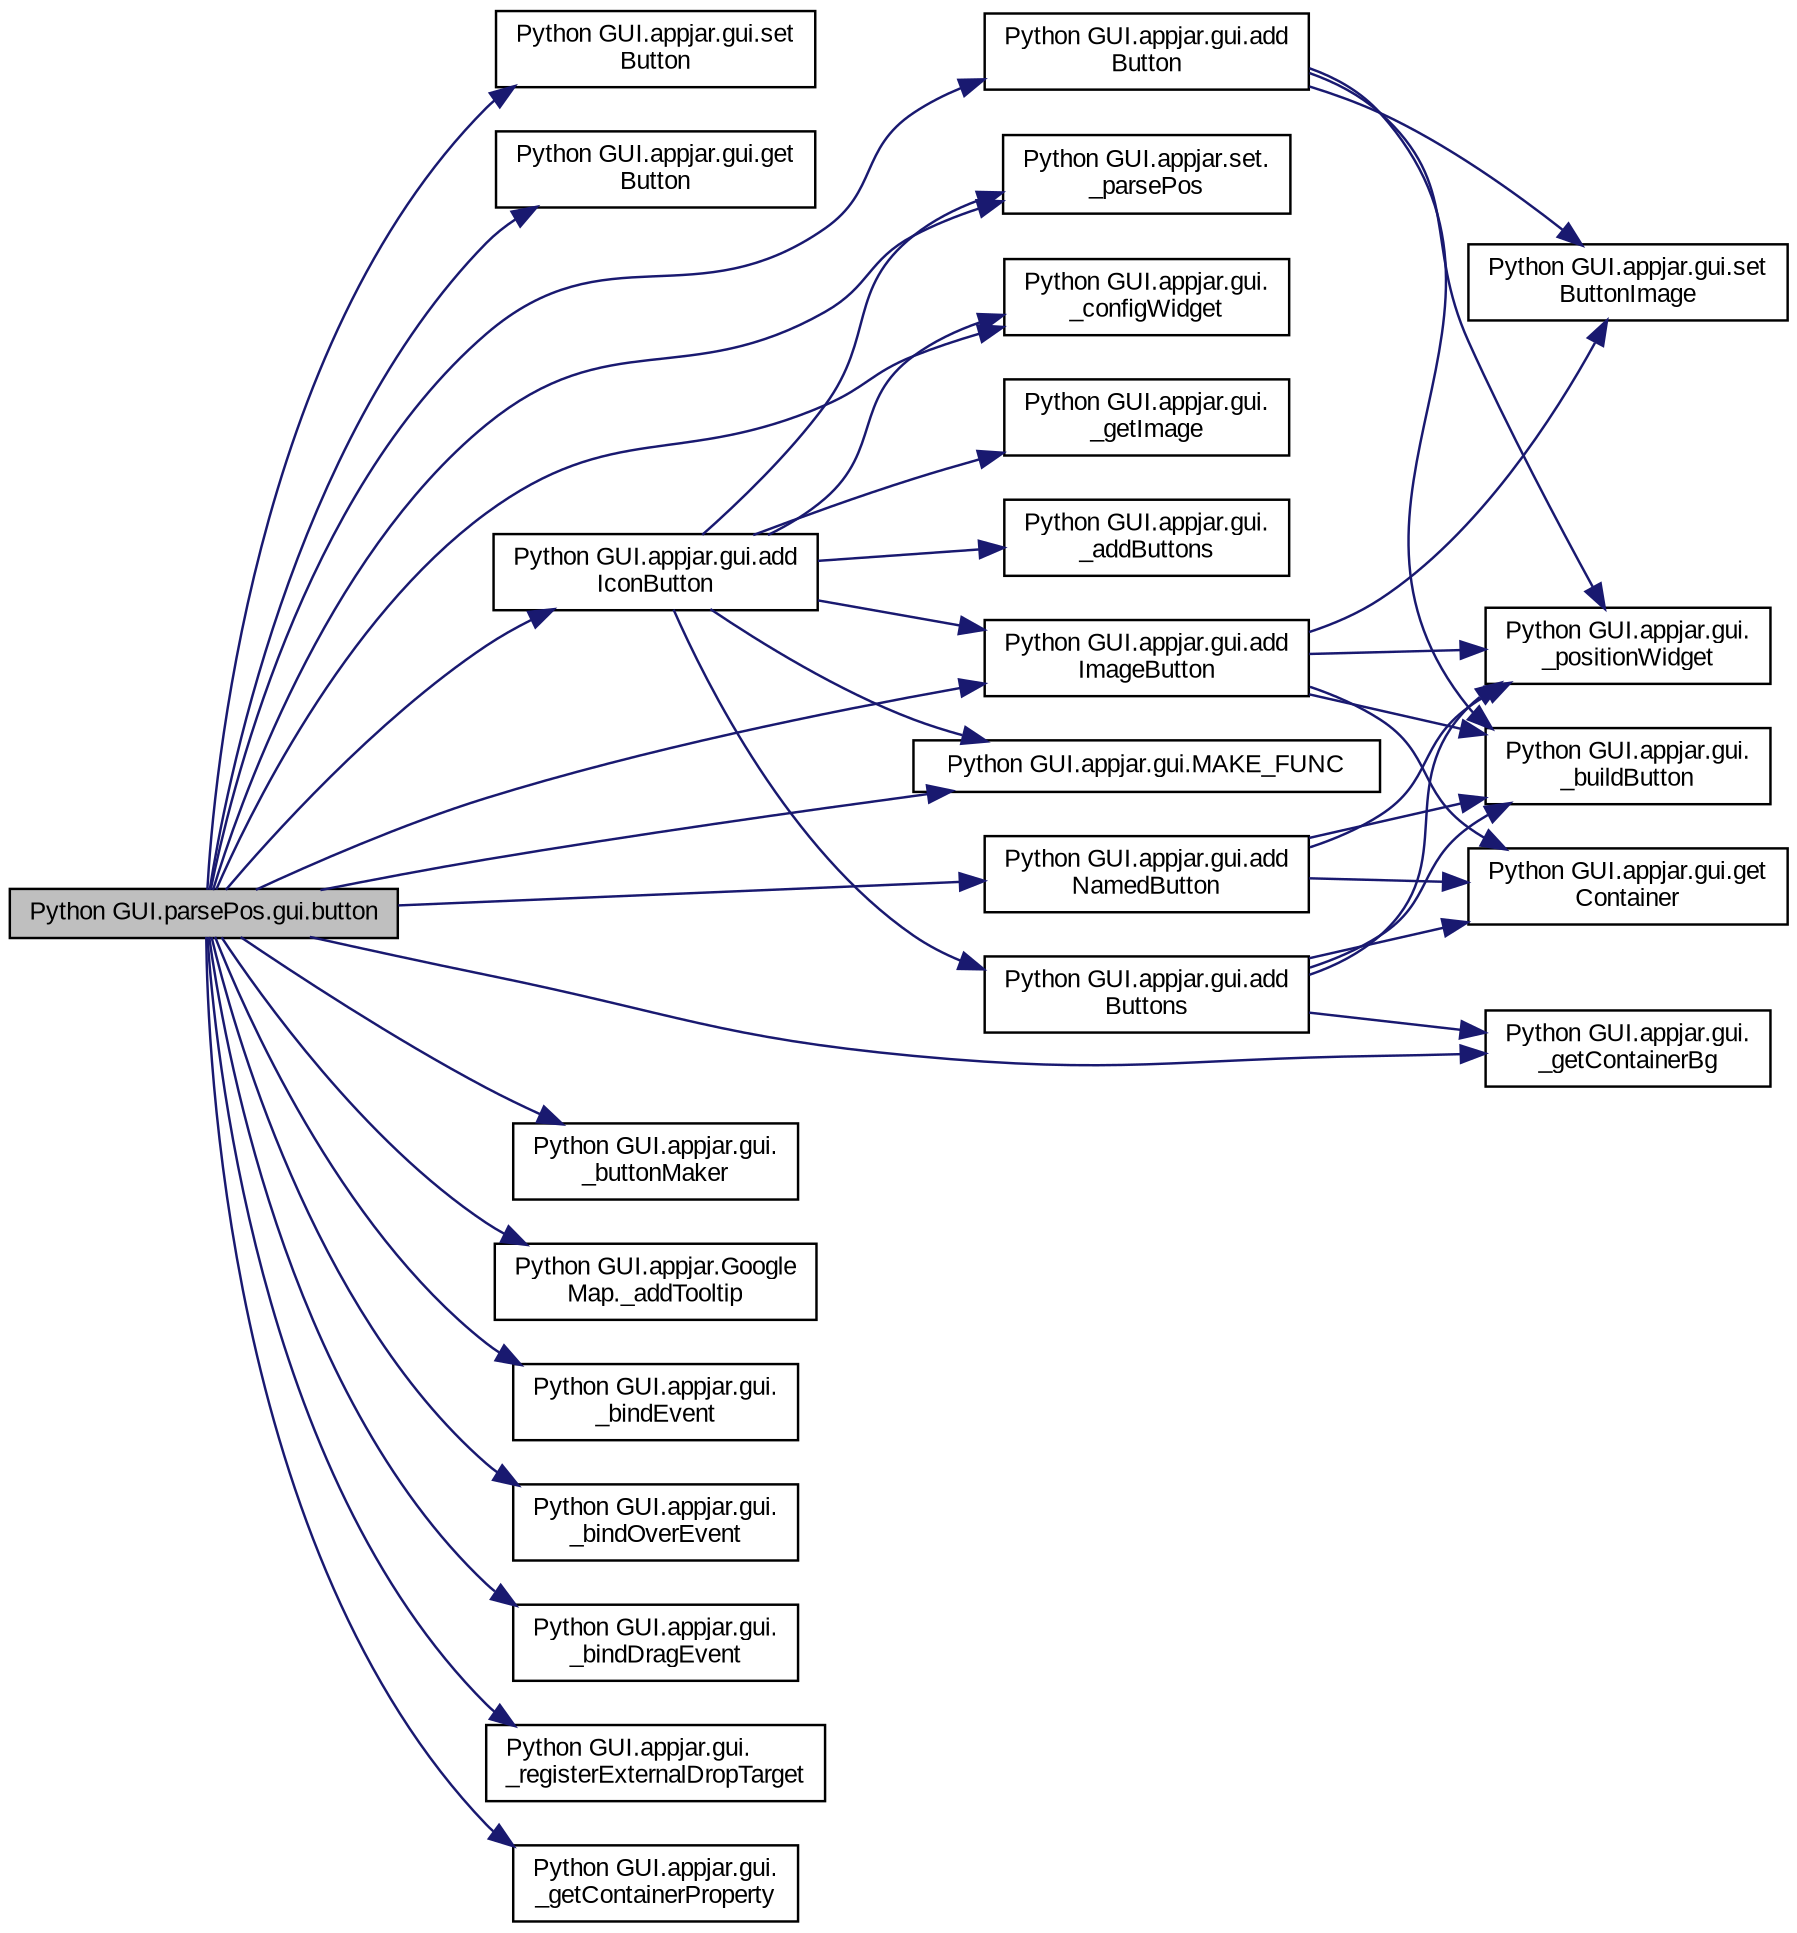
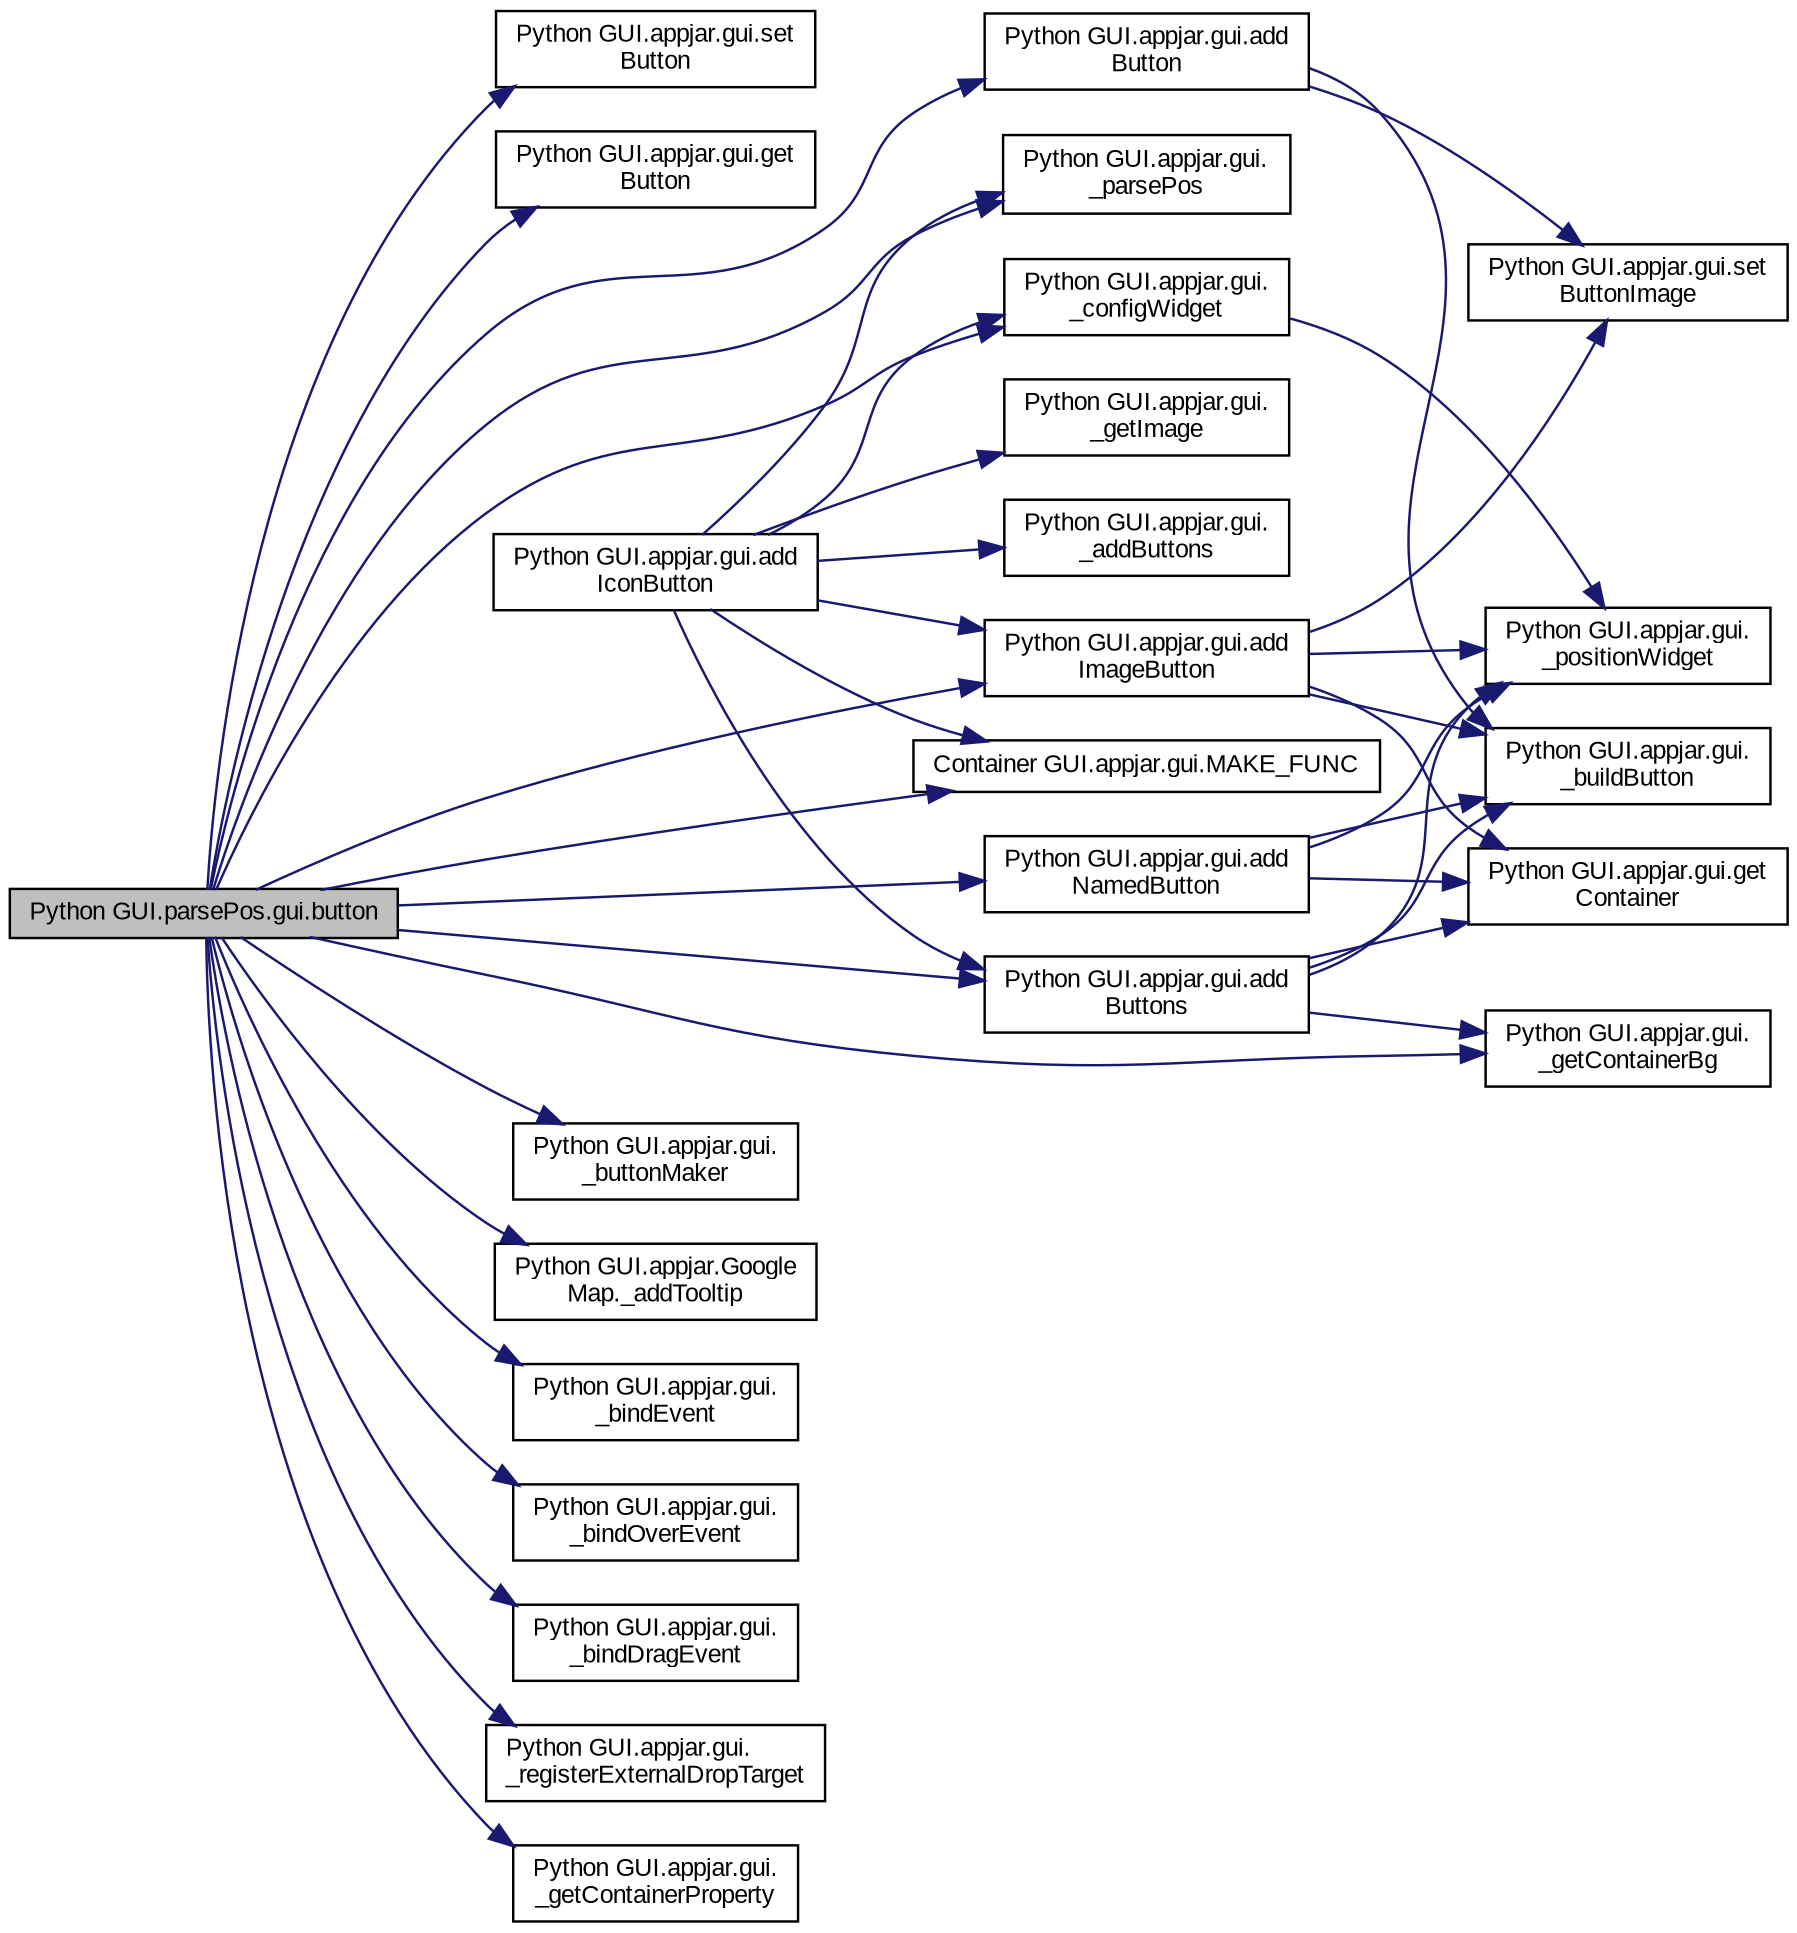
node "Python GUI.appjar.set. _parsePos": label "Python GUI.appjar.set. _parsePos" -> "Python GUI.appjar.gui. _parsePos"
edge "Python GUI.appjar.gui.add Button" -> "Python GUI.appjar.gui. _positionWidget": now "Python GUI.appjar.gui. _configWidget" -> "Python GUI.appjar.gui. _positionWidget"
edge "Python GUI.parsePos.gui.button" -> "Python GUI.appjar.gui.add IconButton": now "Python GUI.parsePos.gui.button" -> "Python GUI.appjar.gui.add Buttons"
node "Python GUI.appjar.gui.MAKE_FUNC": label "Python GUI.appjar.gui.MAKE_FUNC" -> "Container GUI.appjar.gui.MAKE_FUNC"
